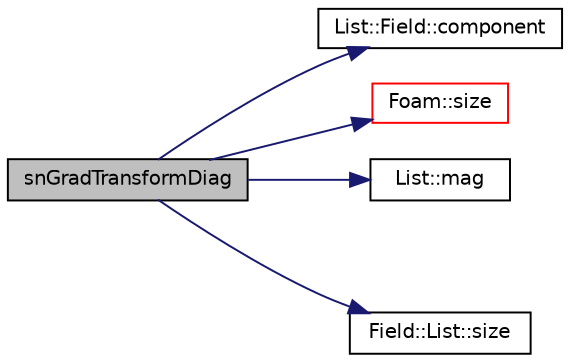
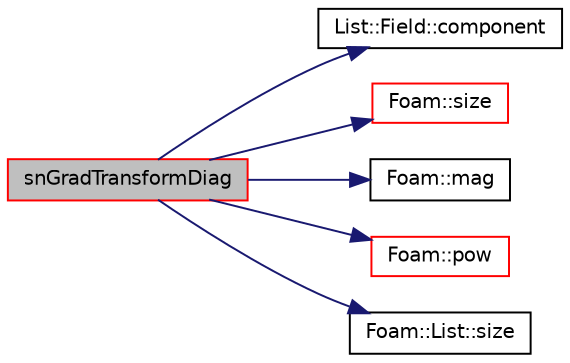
node "snGradTransformDiag": color black -> red
node "List::mag": label "List::mag" -> "Foam::mag"
node "Foam::pow": added
node "Field::List::size": label "Field::List::size" -> "Foam::List::size"
